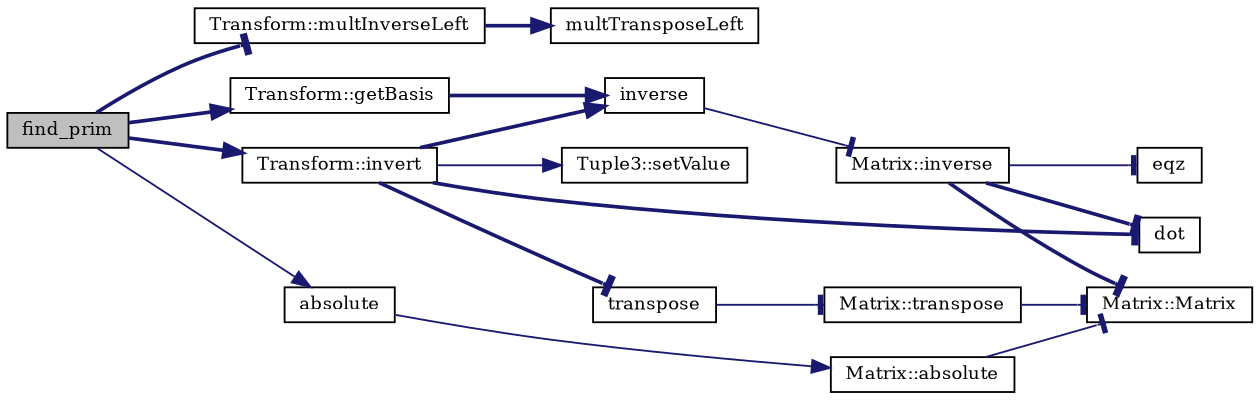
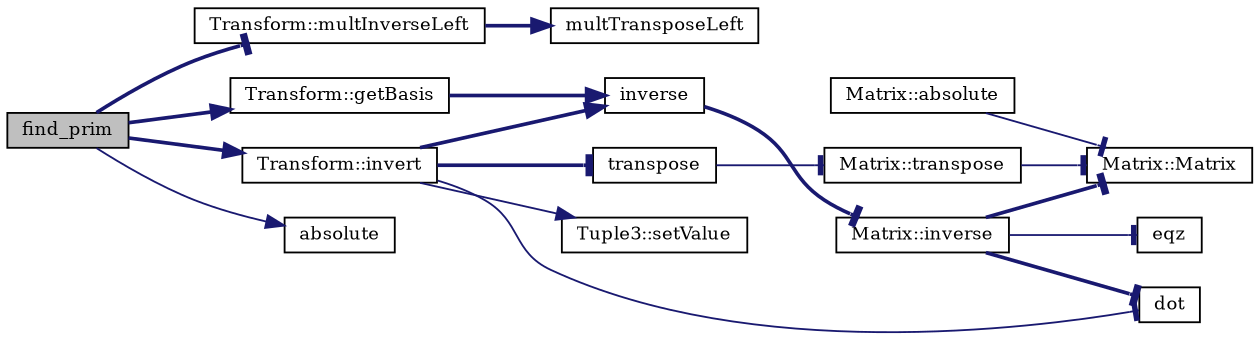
edge "inverse" -> "Matrix::inverse": style solid -> bold
edge "Transform::invert" -> "dot": style bold -> solid
edge "absolute" -> "Matrix::absolute": removed
